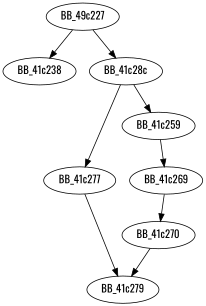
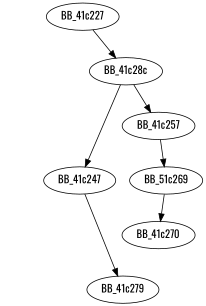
node "BB_49c227": label "BB_49c227" -> "BB_41c227"
node "BB_41c238": removed
node "BB_41c259": label "BB_41c259" -> "BB_41c257"
node "BB_41c277": label "BB_41c277" -> "BB_41c247"
node "BB_41c269": label "BB_41c269" -> "BB_51c269"
edge "BB_41c270" -> "BB_41c279": removed
